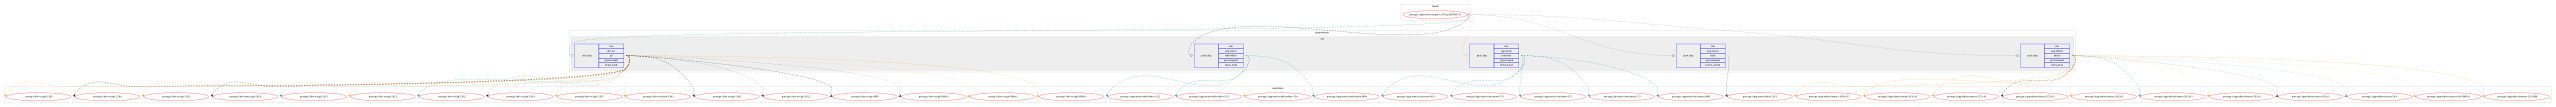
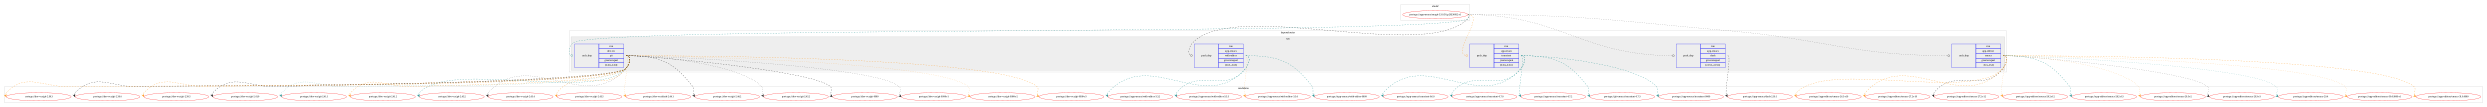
node "portage://dev-emacs/git-2.41.0": label "portage://dev-emacs/git-2.41.0" -> "portage://dev-vcs/git-2.41.0"
node "portage://app-editors/emacs-18.59-r15": removed
